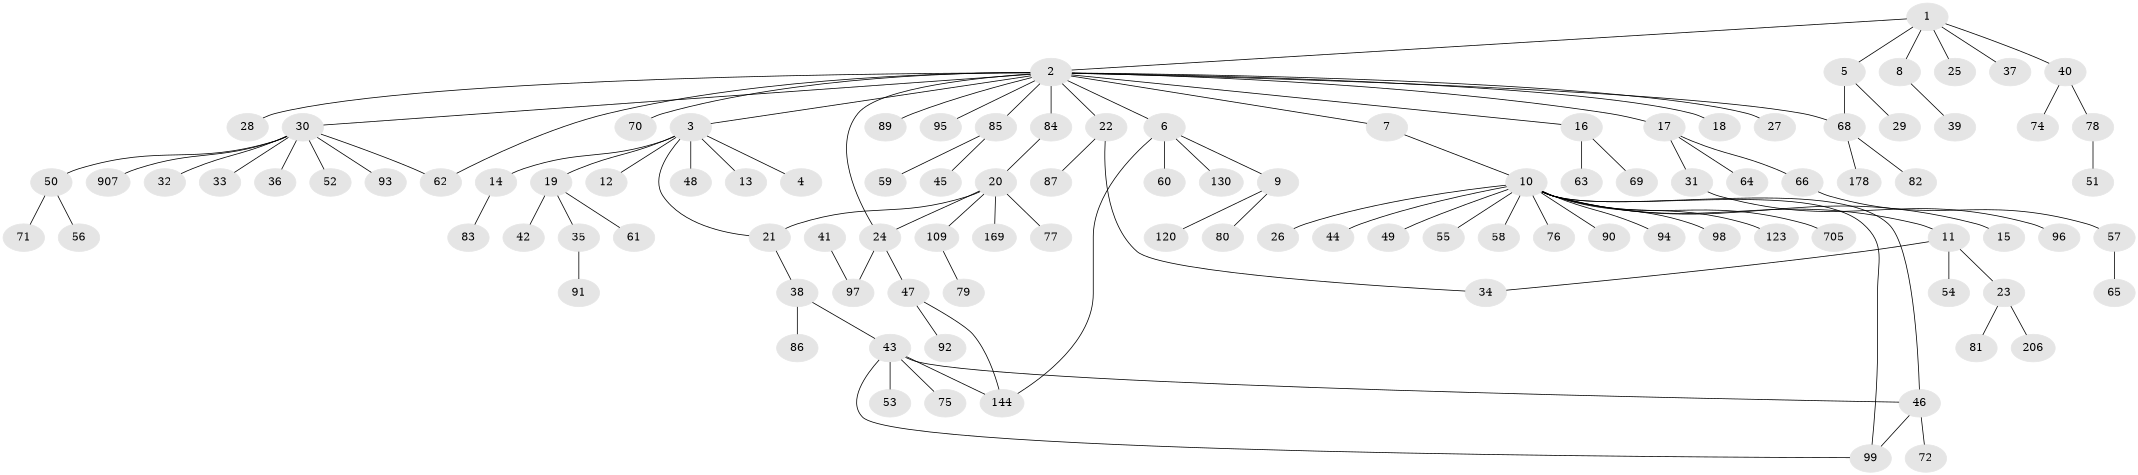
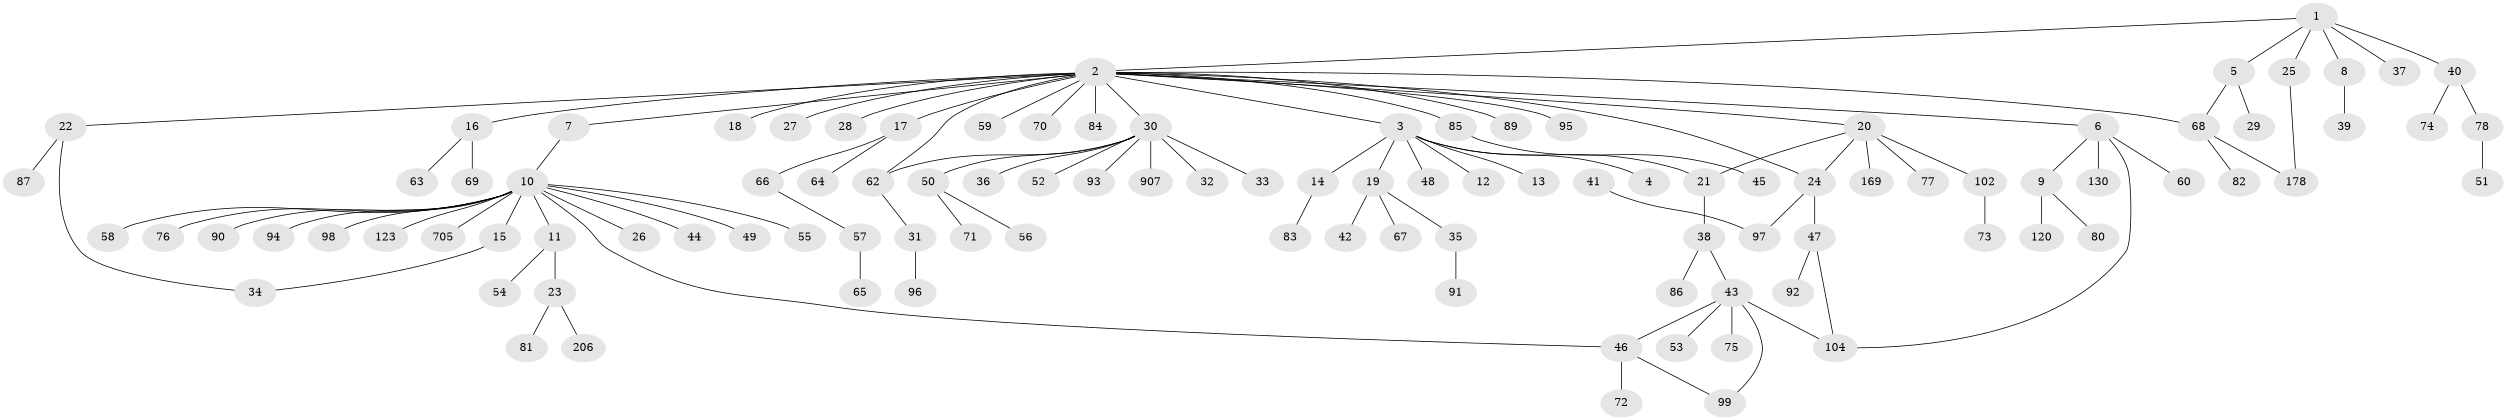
edge "25" -- "178": added
edge "85" -- "59": now "2" -- "59"
edge "84" -- "20": now "2" -- "20"
edge "17" -- "31": now "62" -- "31"
edge "10" -- "99": removed
node "61": label "61" -> "67"
node "109": label "109" -> "102"
edge "11" -- "34": now "15" -- "34"
node "79": label "79" -> "73"
node "144": label "144" -> "104"
